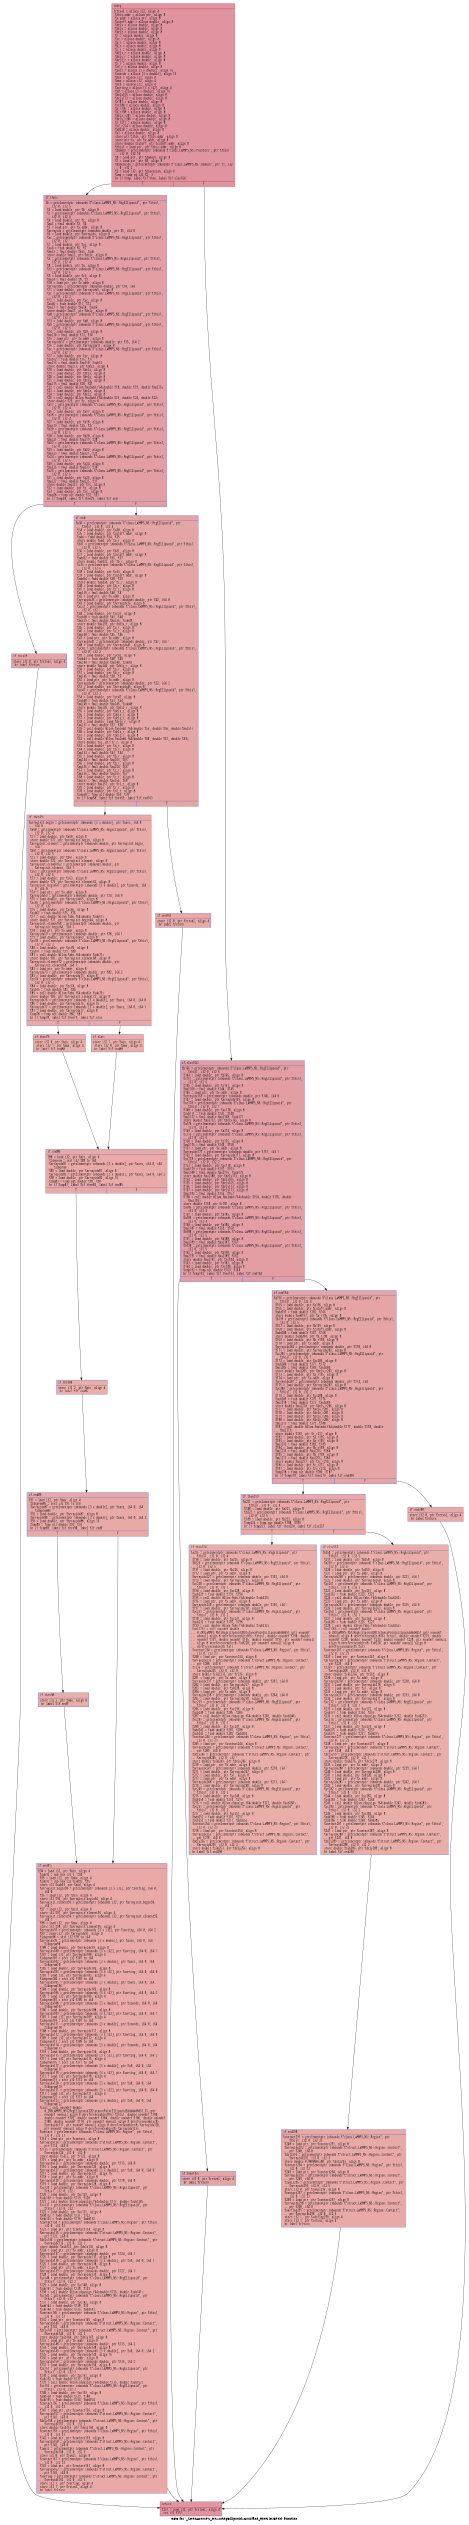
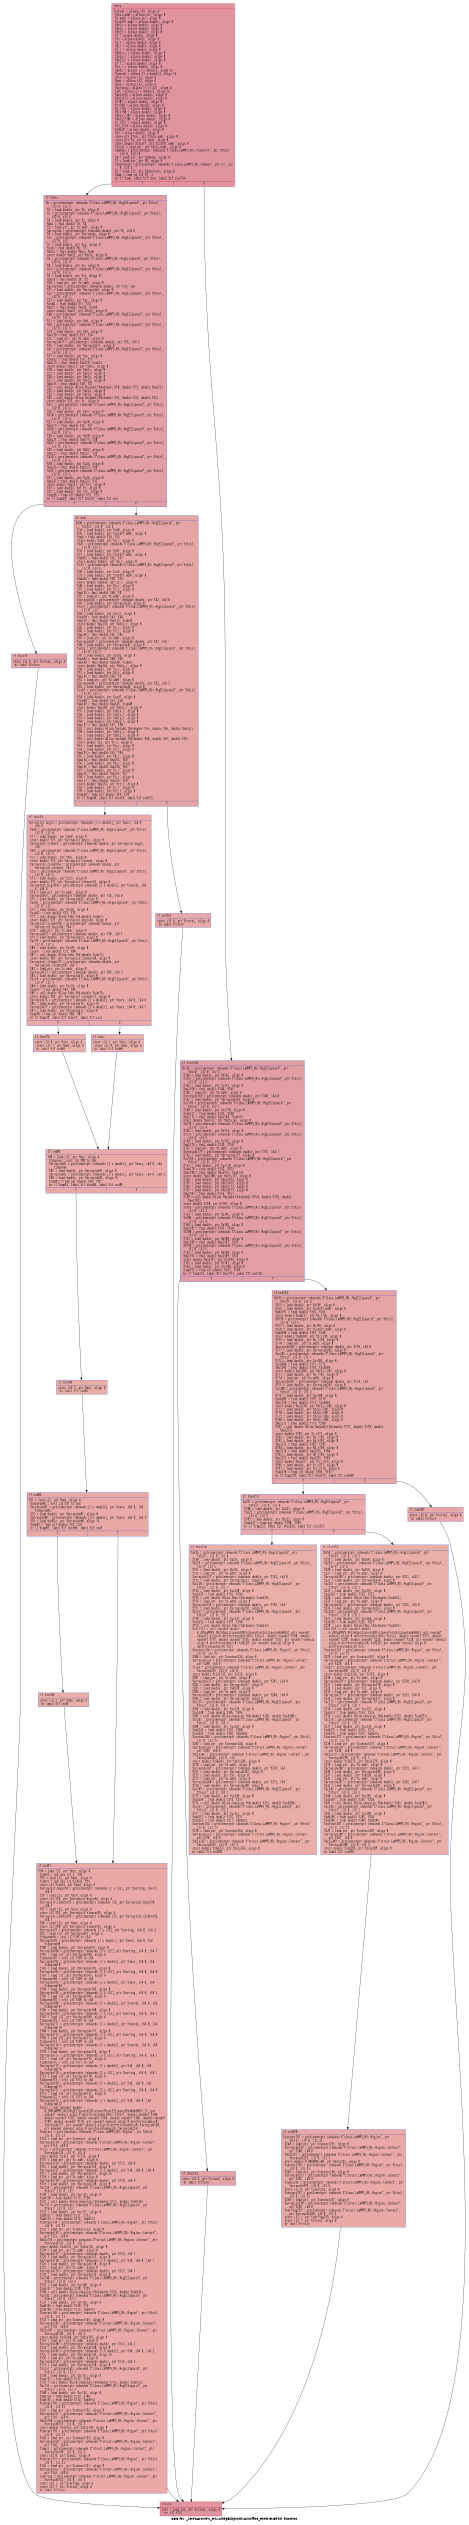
node "if.end:": text "%58 = load double, load %dely_r, align 8" -> "%58 = load double, ptr %dely_r, align 8"
